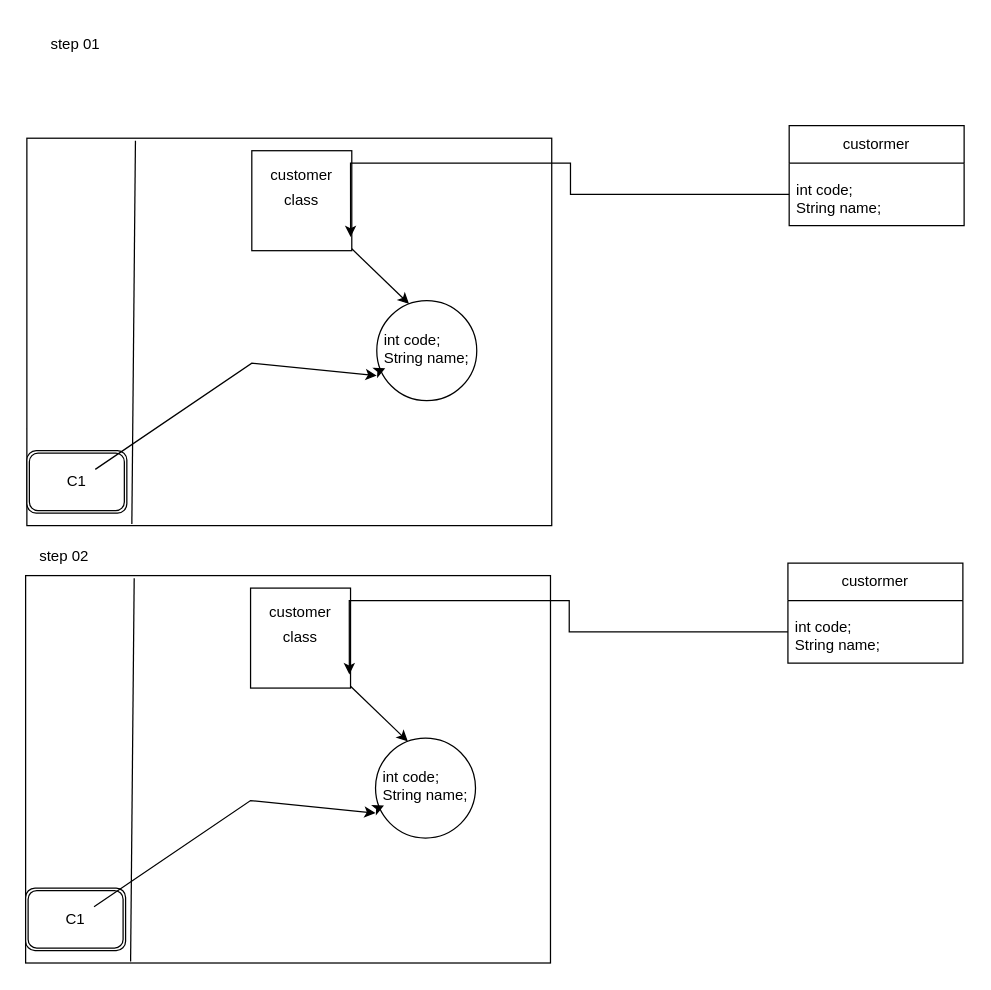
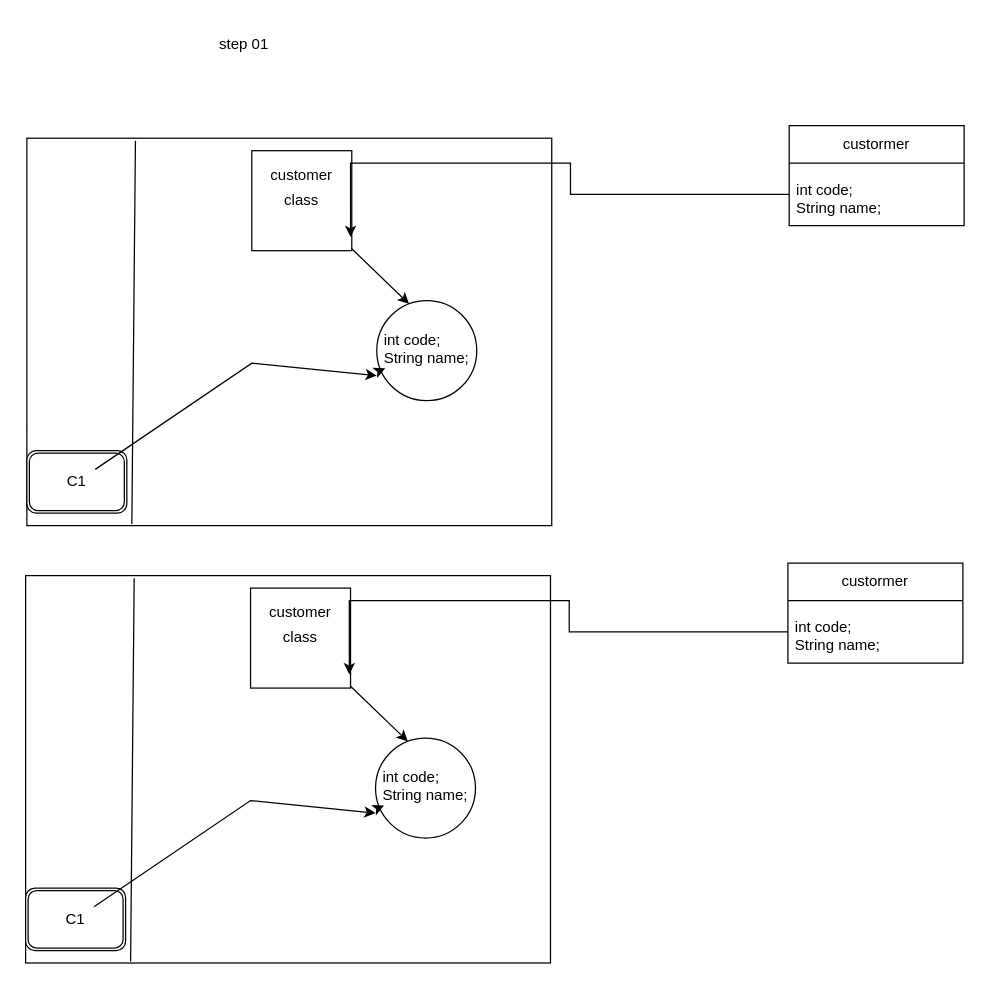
node "step 01": moved (76, 44) -> (244, 44)
node "step 02": removed
